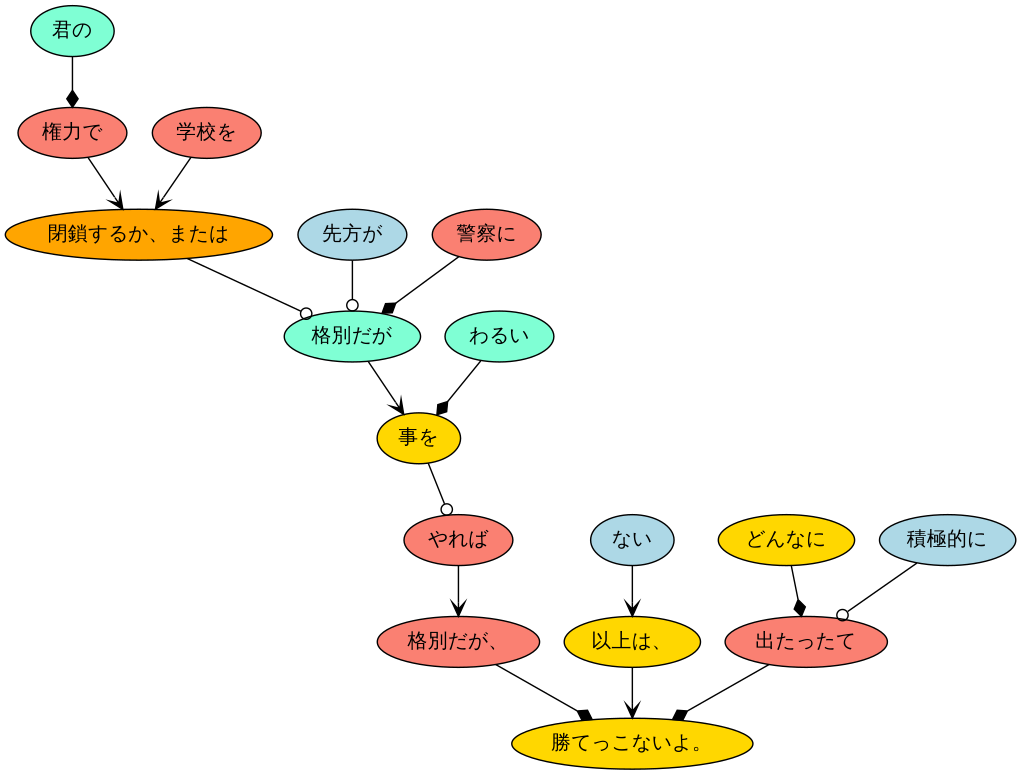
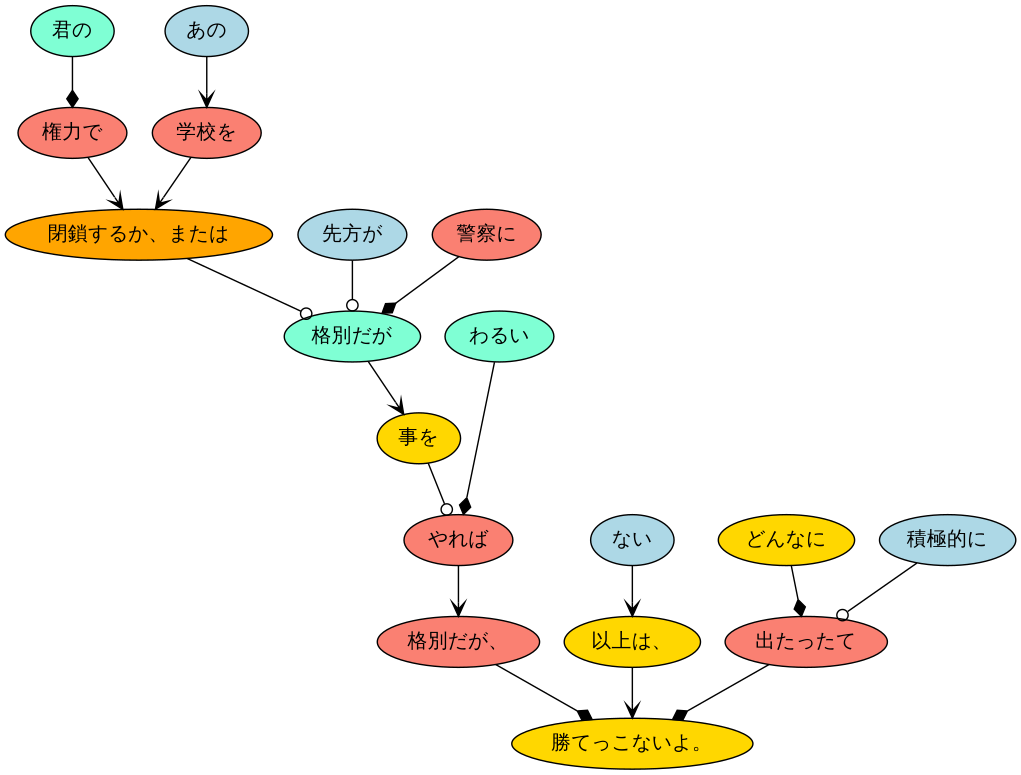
node "あの": added
edge "わるい" -> "事を": now "わるい" -> "やれば"
